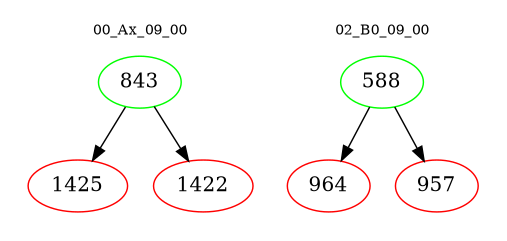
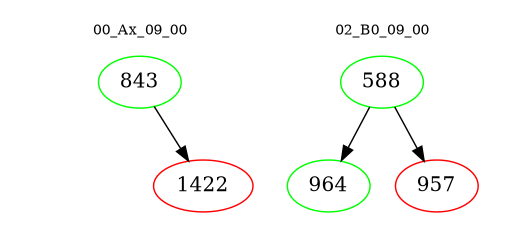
node "1425": removed
node "964": color red -> green
